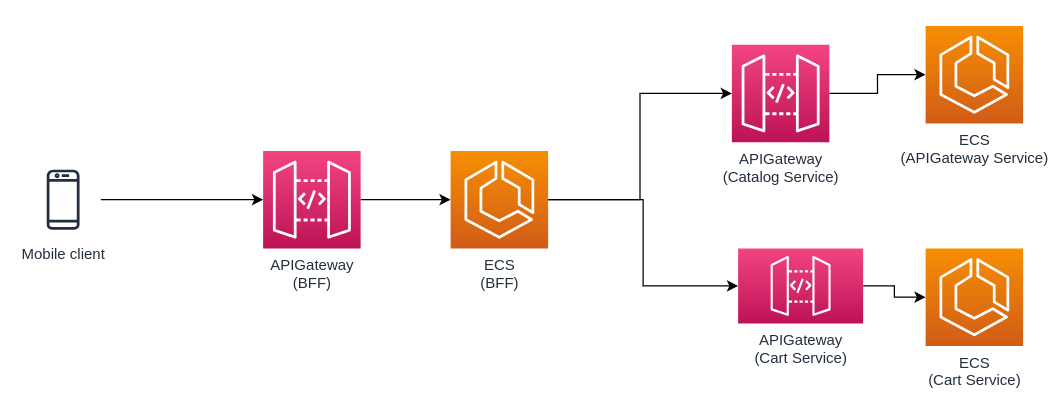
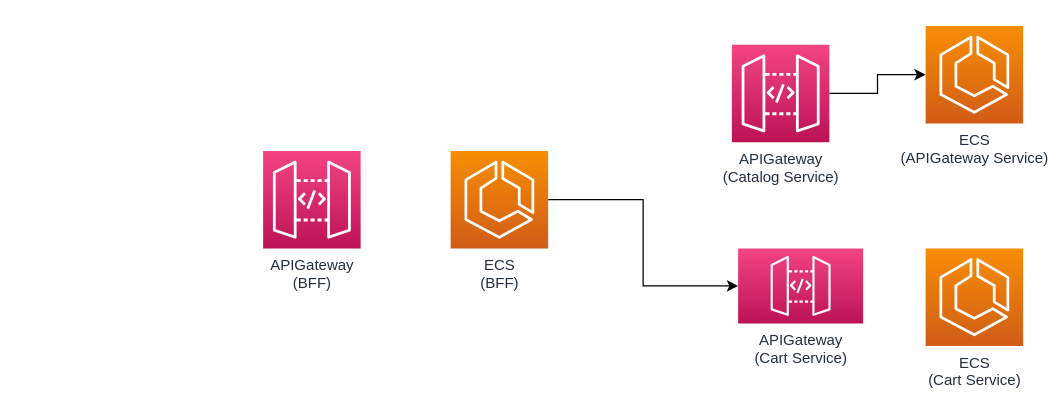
edge "ECS (BFF)" -> "APIGateway (Catalog Service)": removed
node "Mobile client": removed
edge "Mobile client" -> "APIGateway (BFF)": removed
edge "APIGateway (BFF)" -> "ECS (BFF)": removed
edge "APIGateway (Cart Service)" -> "ECS (Cart Service)": removed
